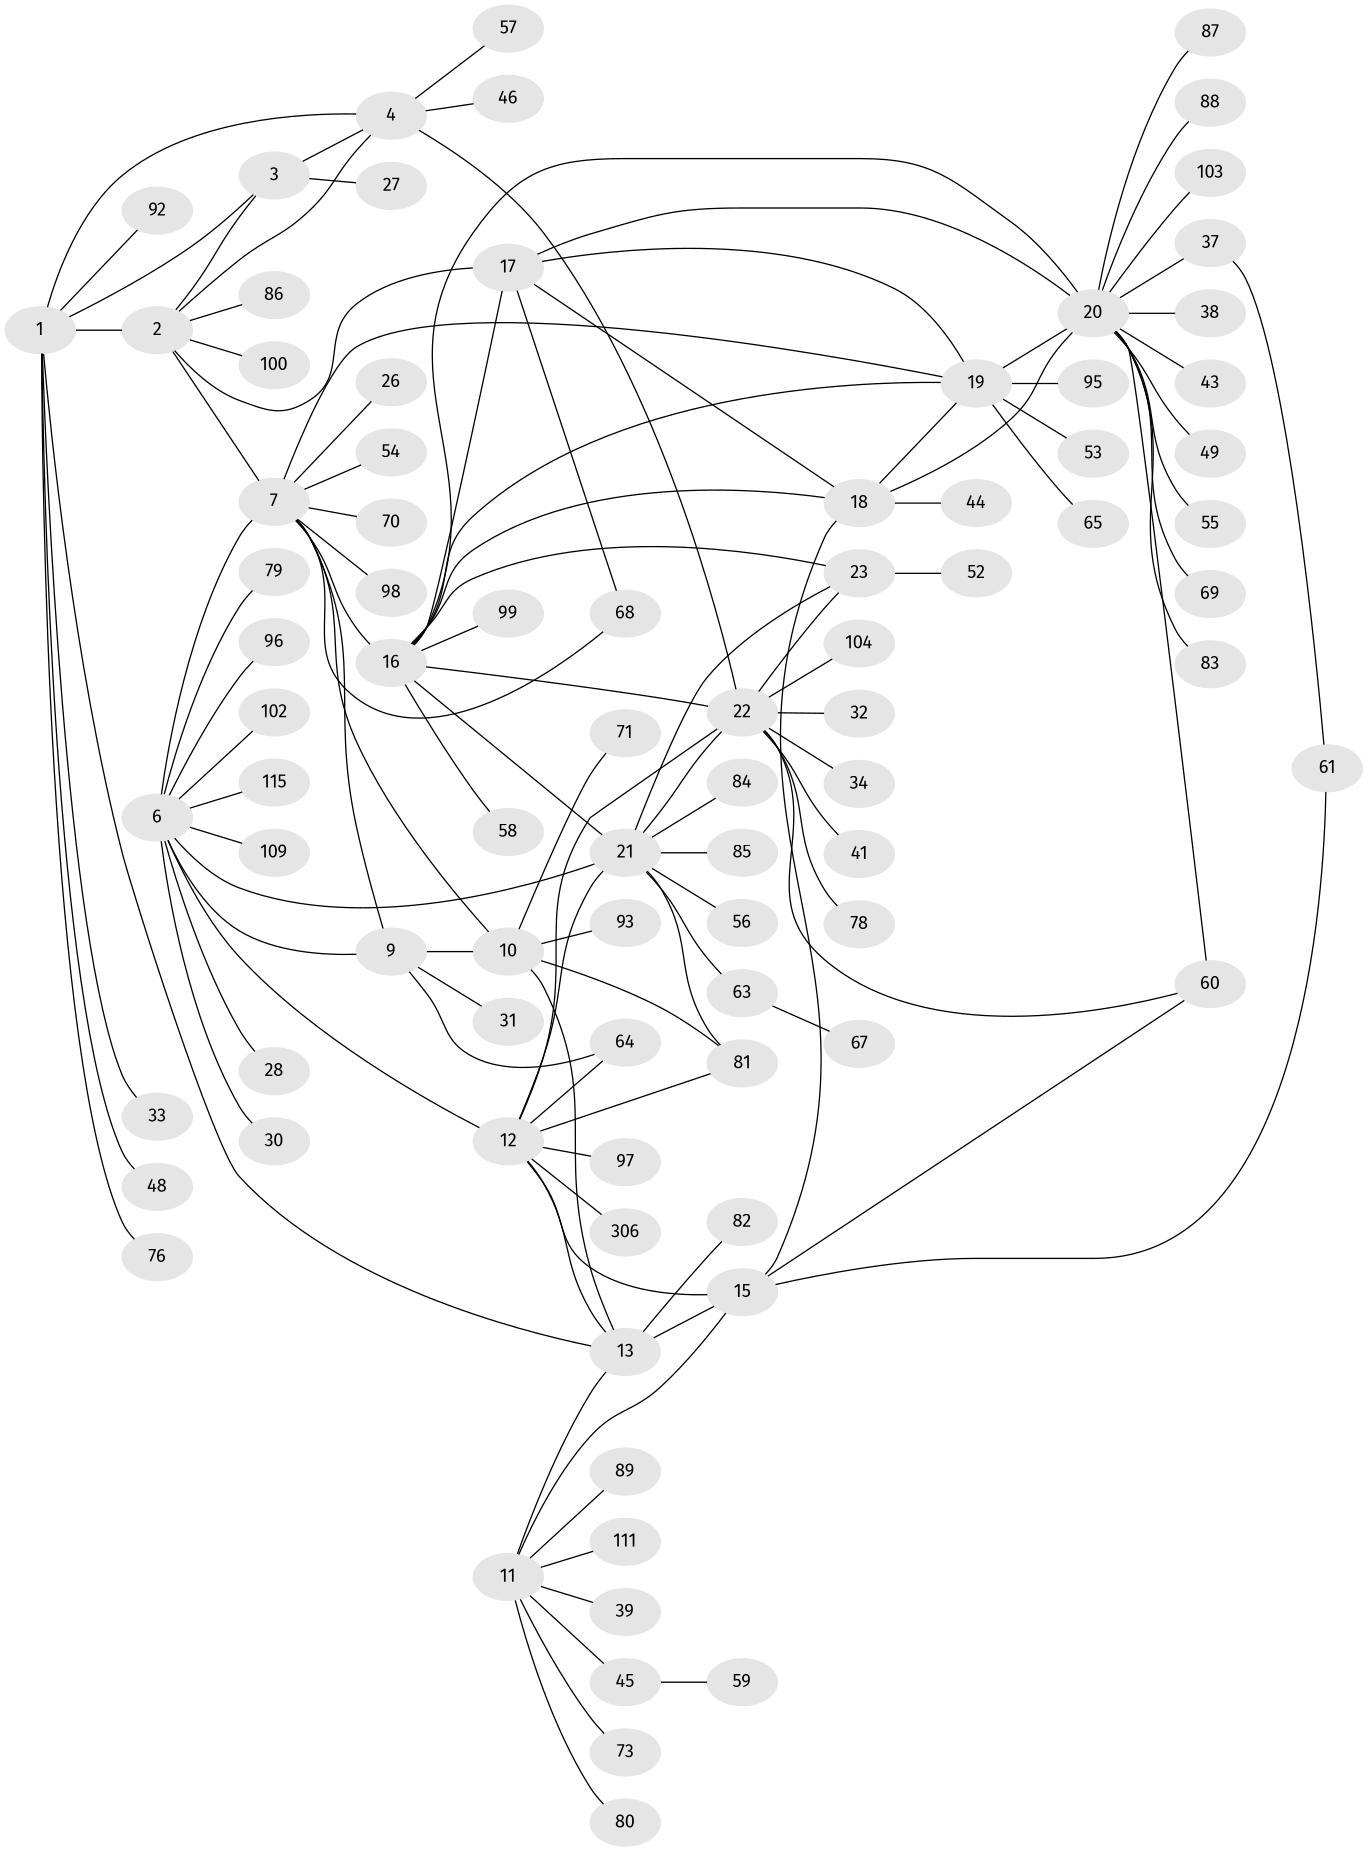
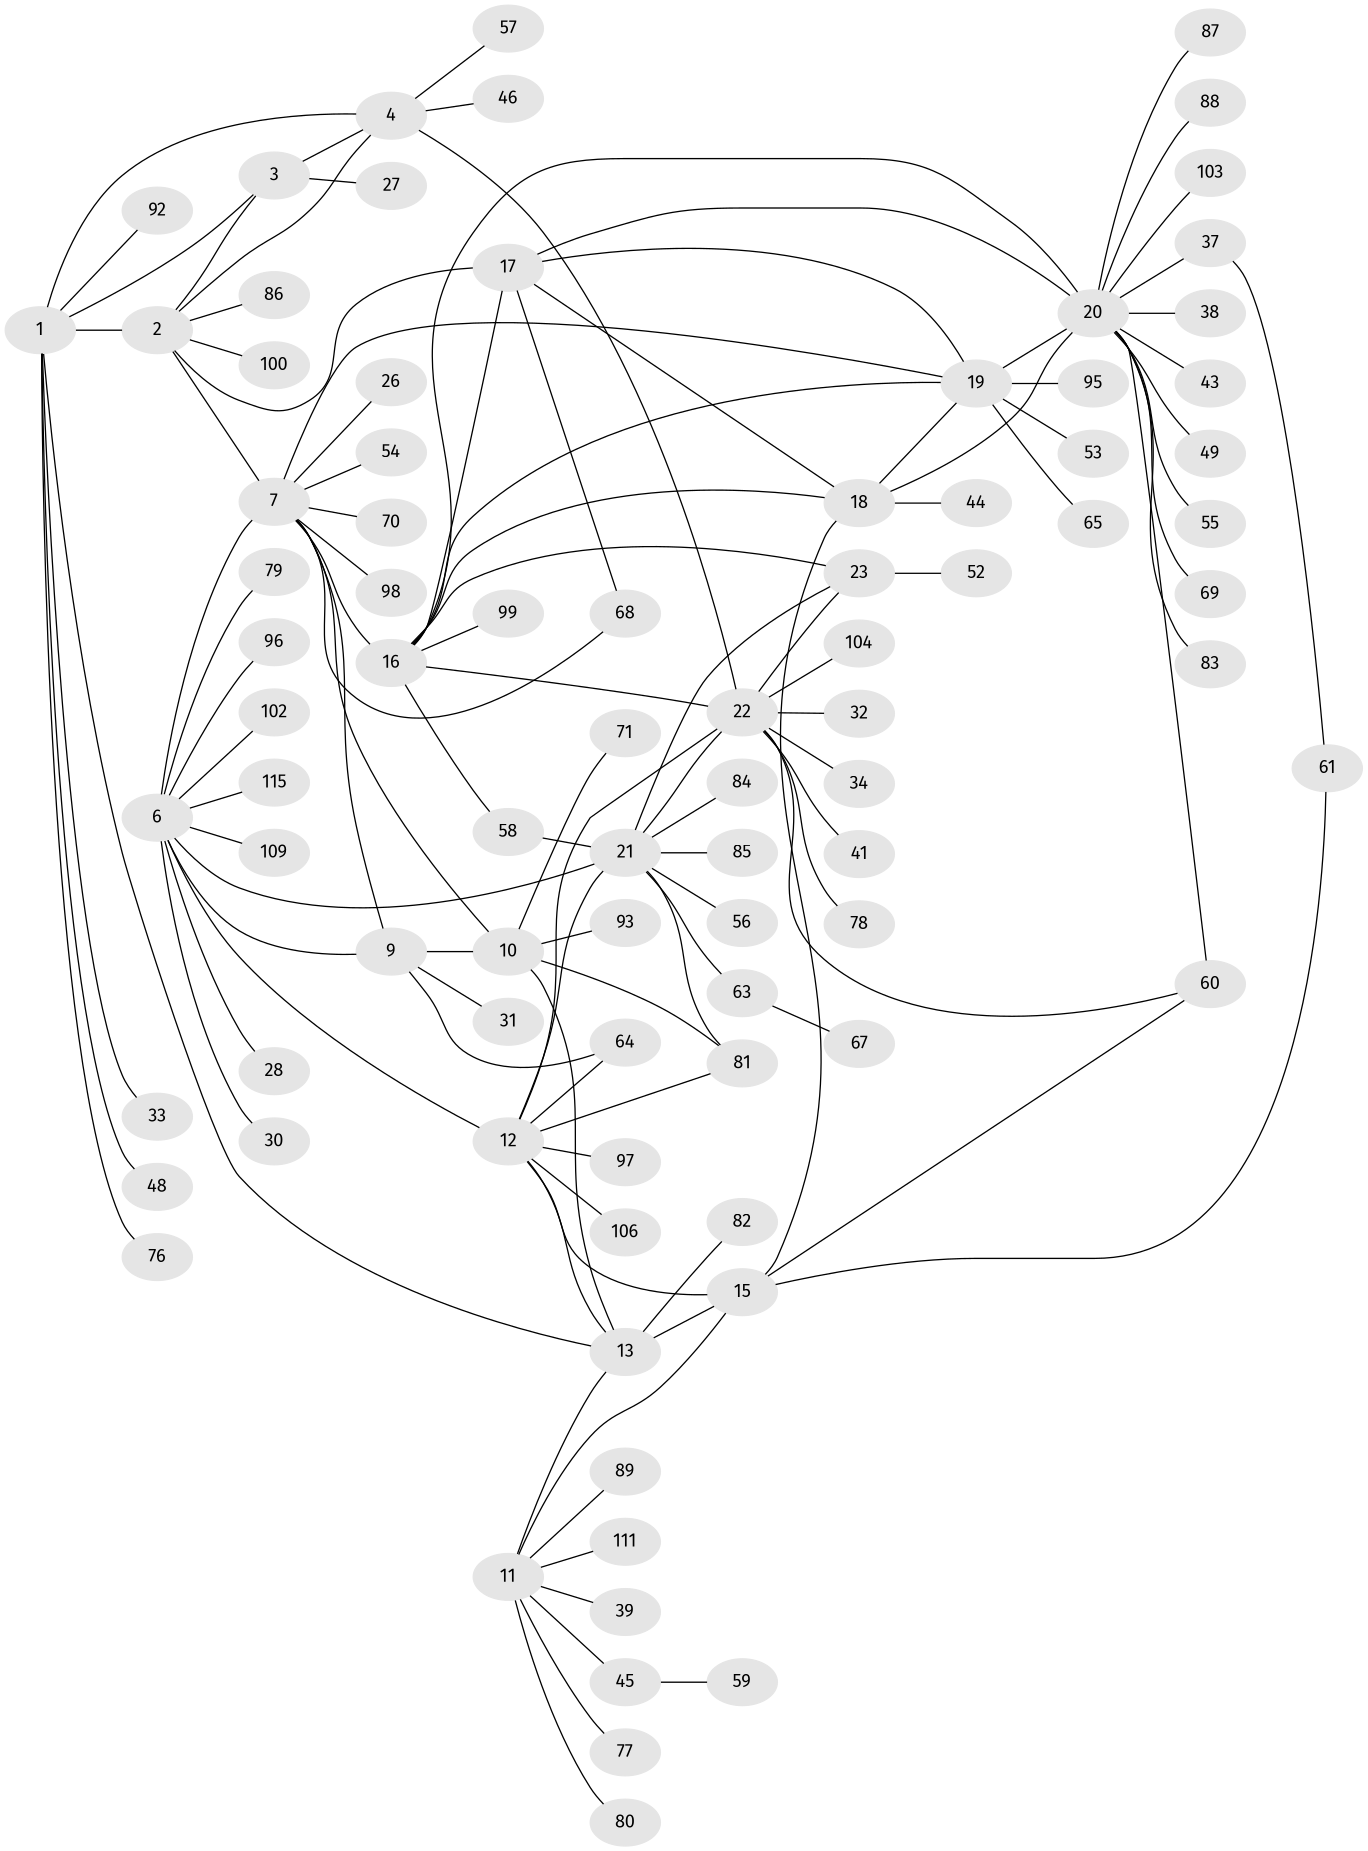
edge "16" -- "21": now "58" -- "21"
node "306": label "306" -> "106"
node "73": label "73" -> "77"
